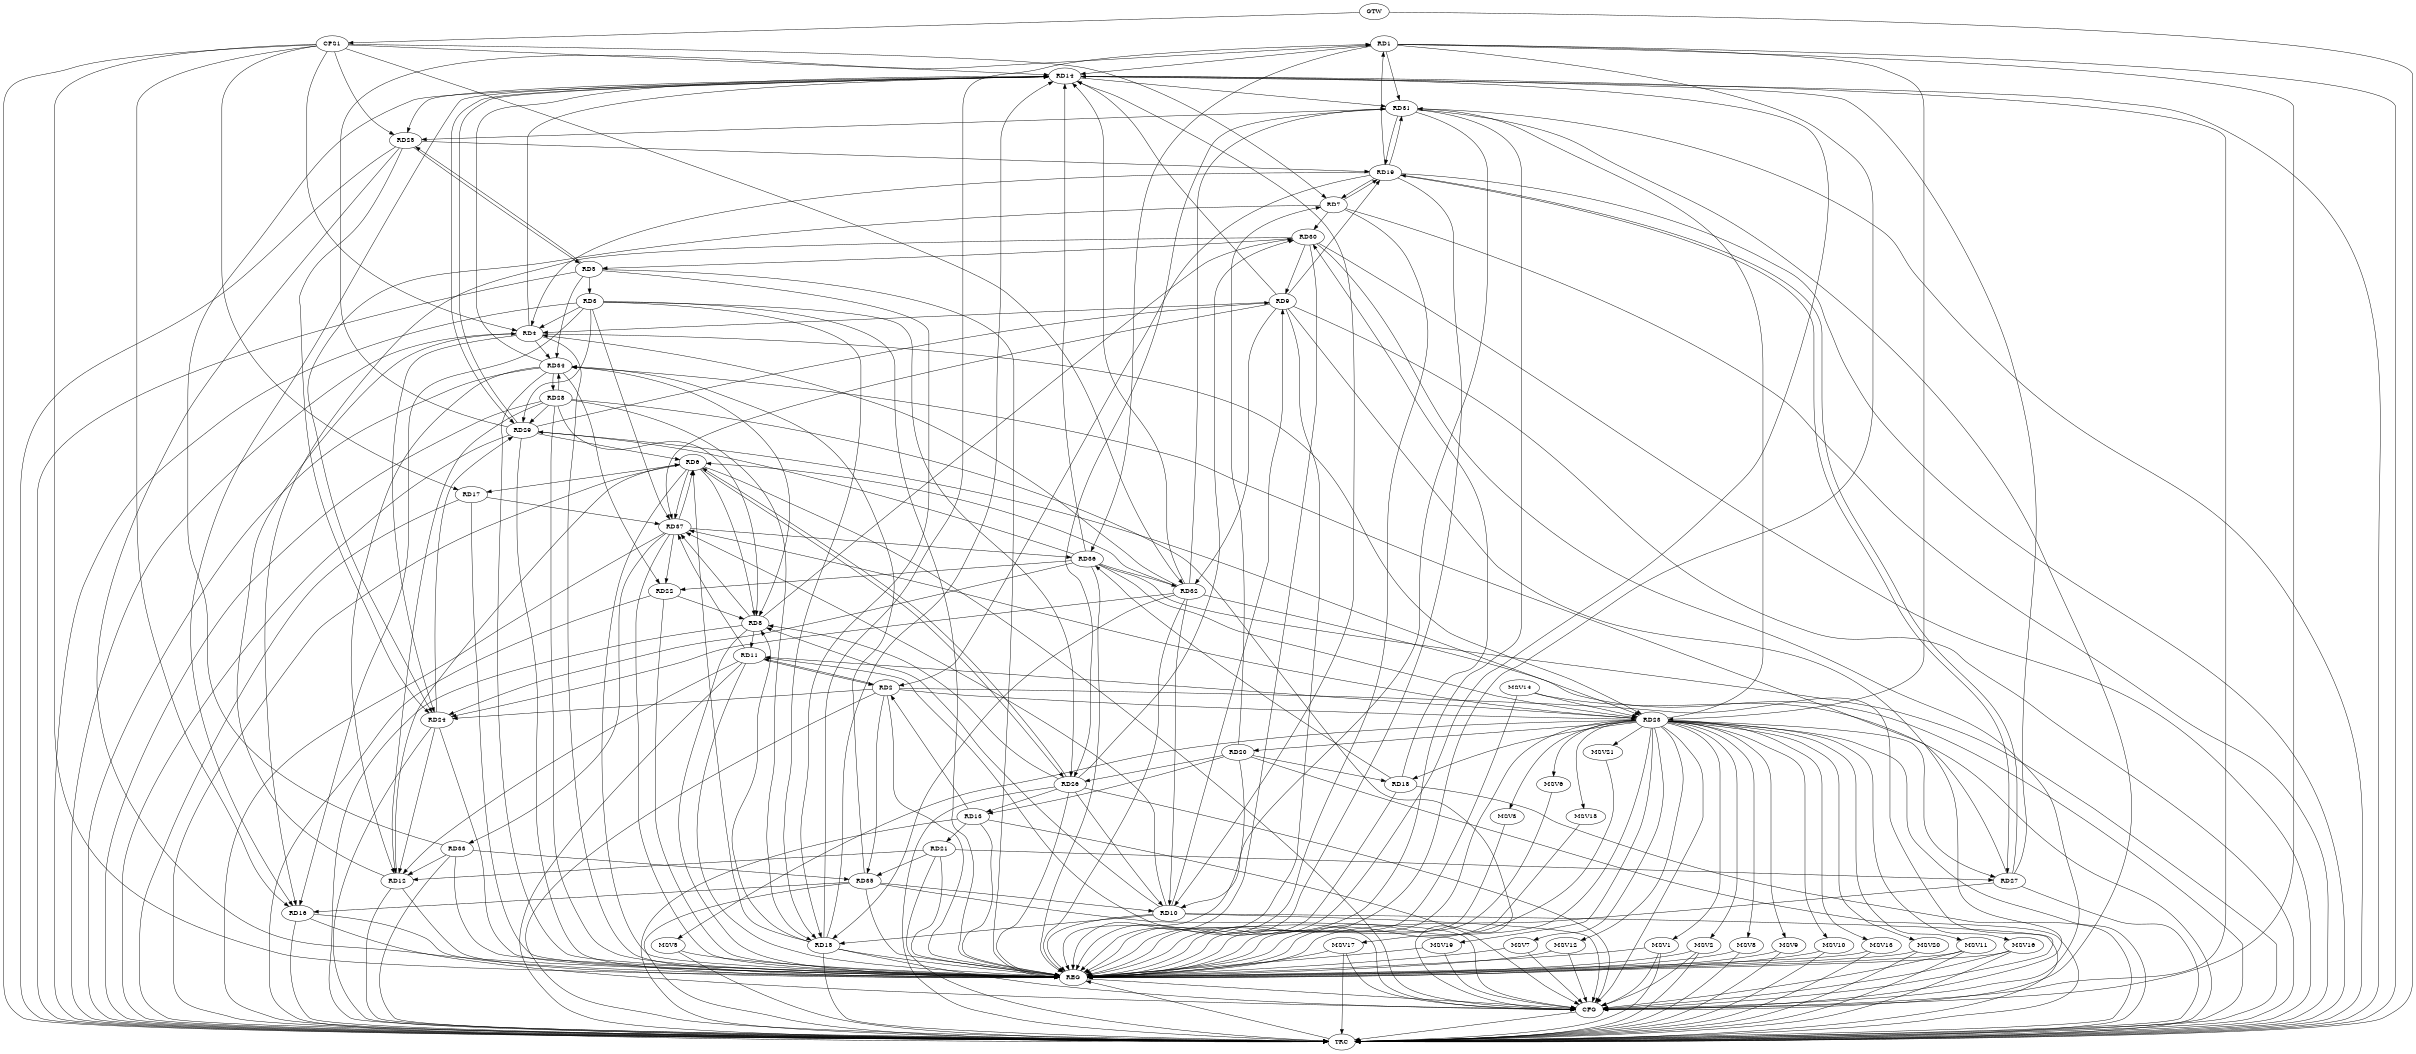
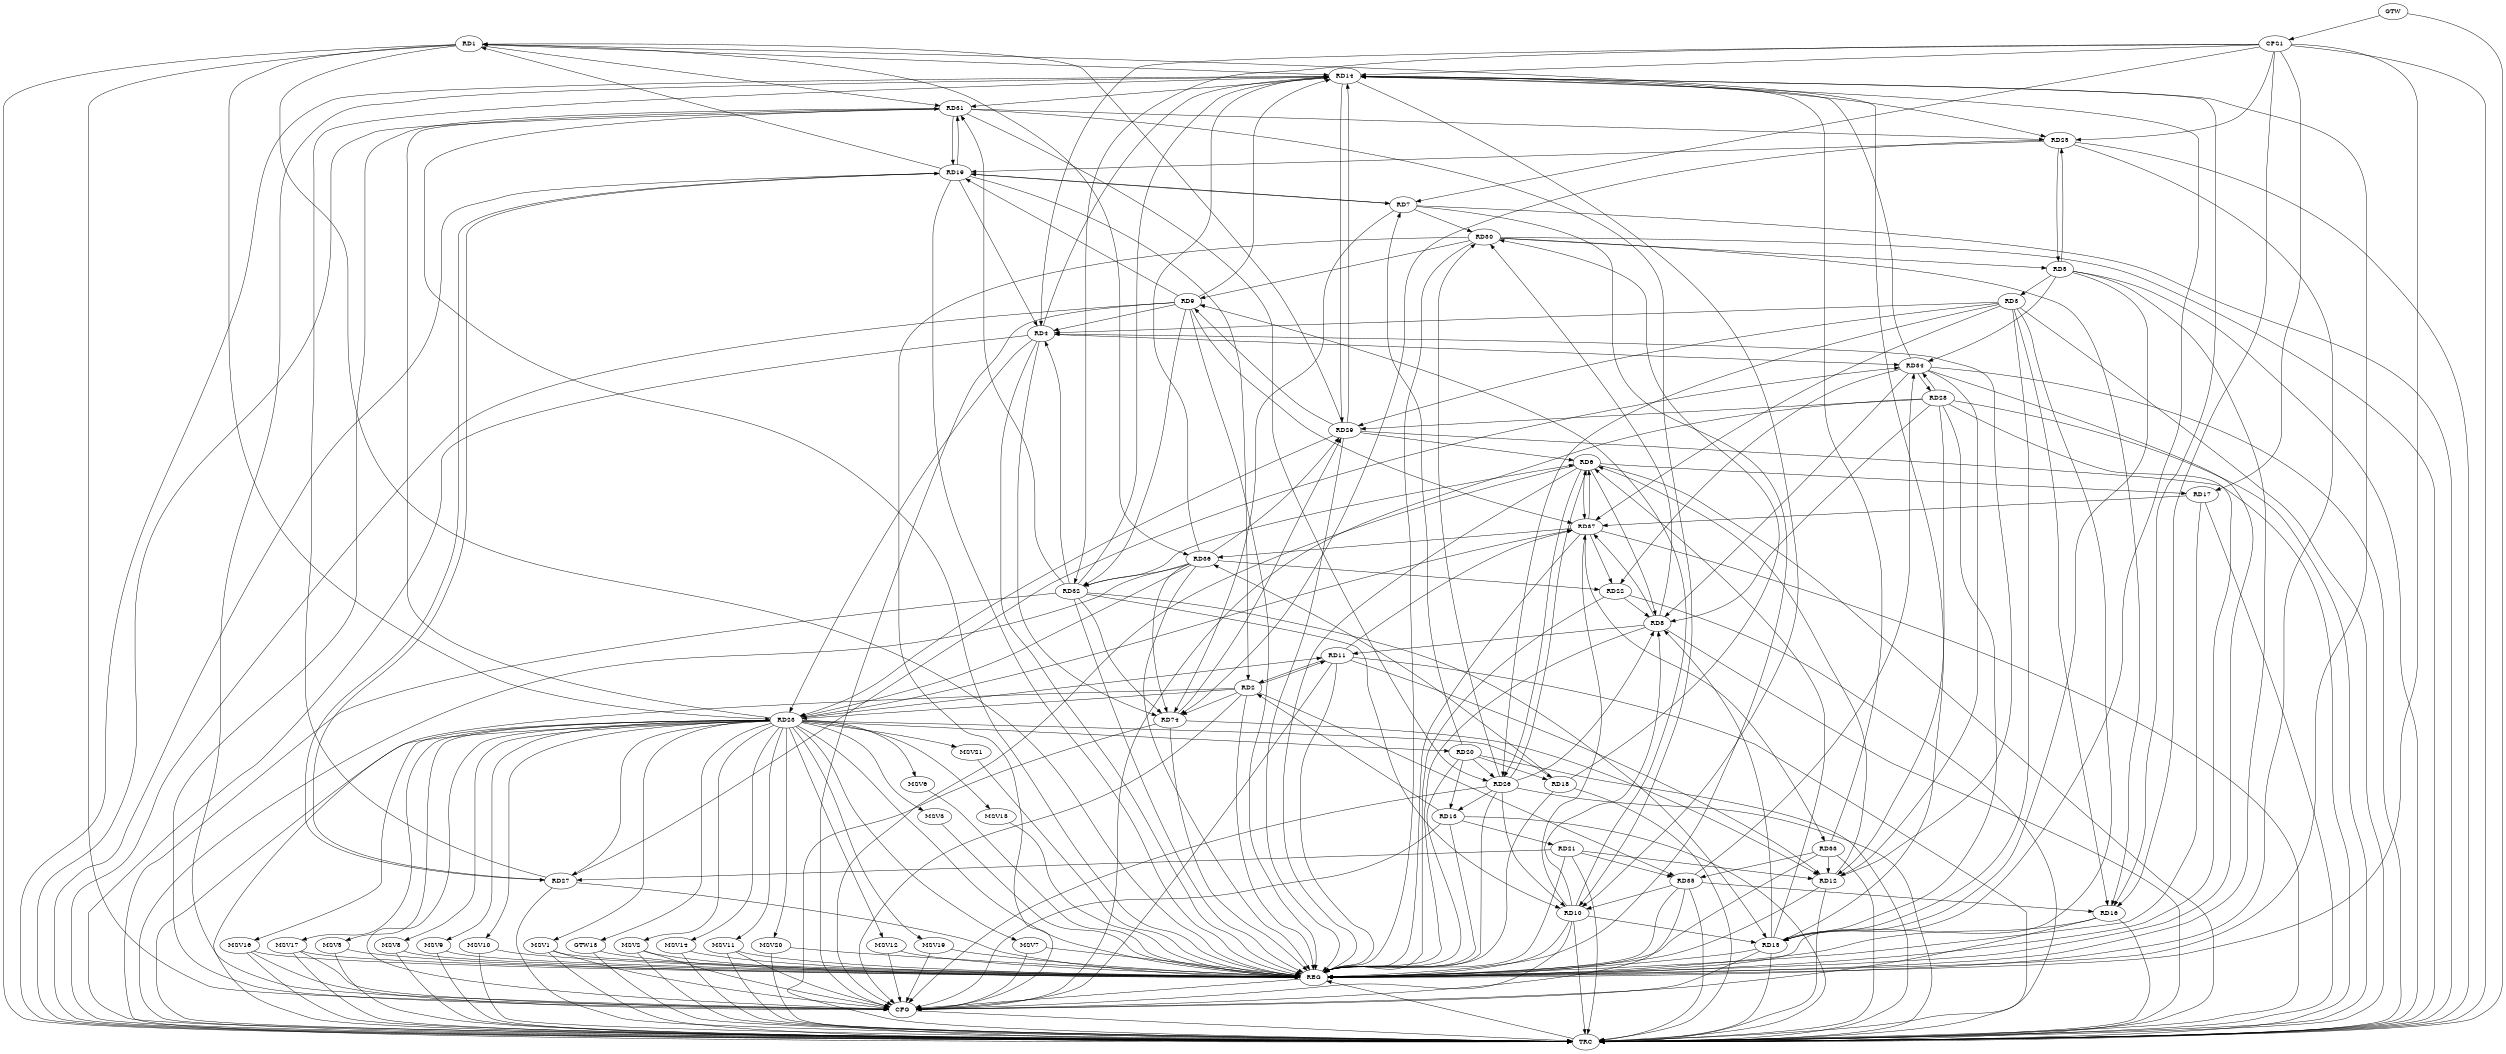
edge "MSV14" -> "RD23": reversed
node "RD24": label "RD24" -> "RD74"
node "MSV13": label "MSV13" -> "GTW13"
